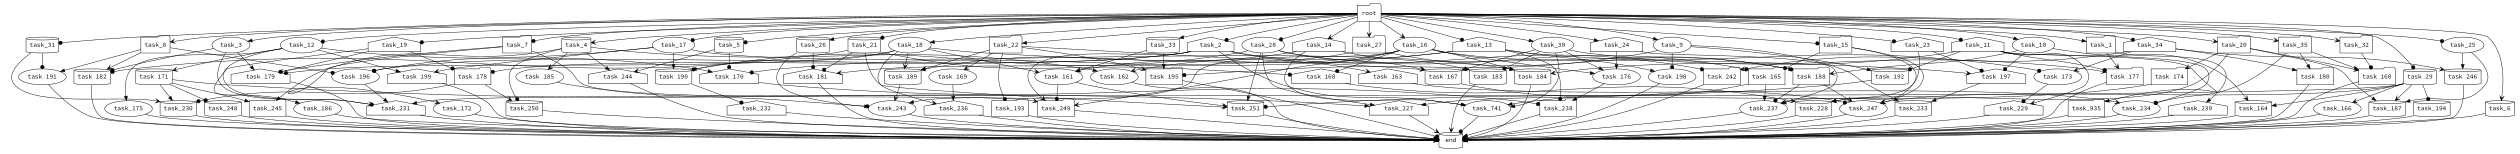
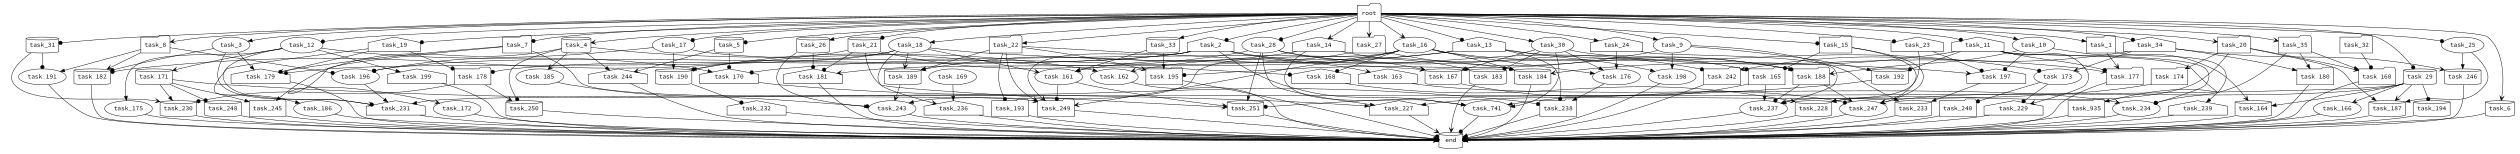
edge "root" -> "task_32": removed
edge "task_17" -> "task_199": removed
edge "task_9" -> "task_198": arrowhead dot -> normal
edge "task_22" -> "task_169": now "task_22" -> "task_249"
node "task_240": added
